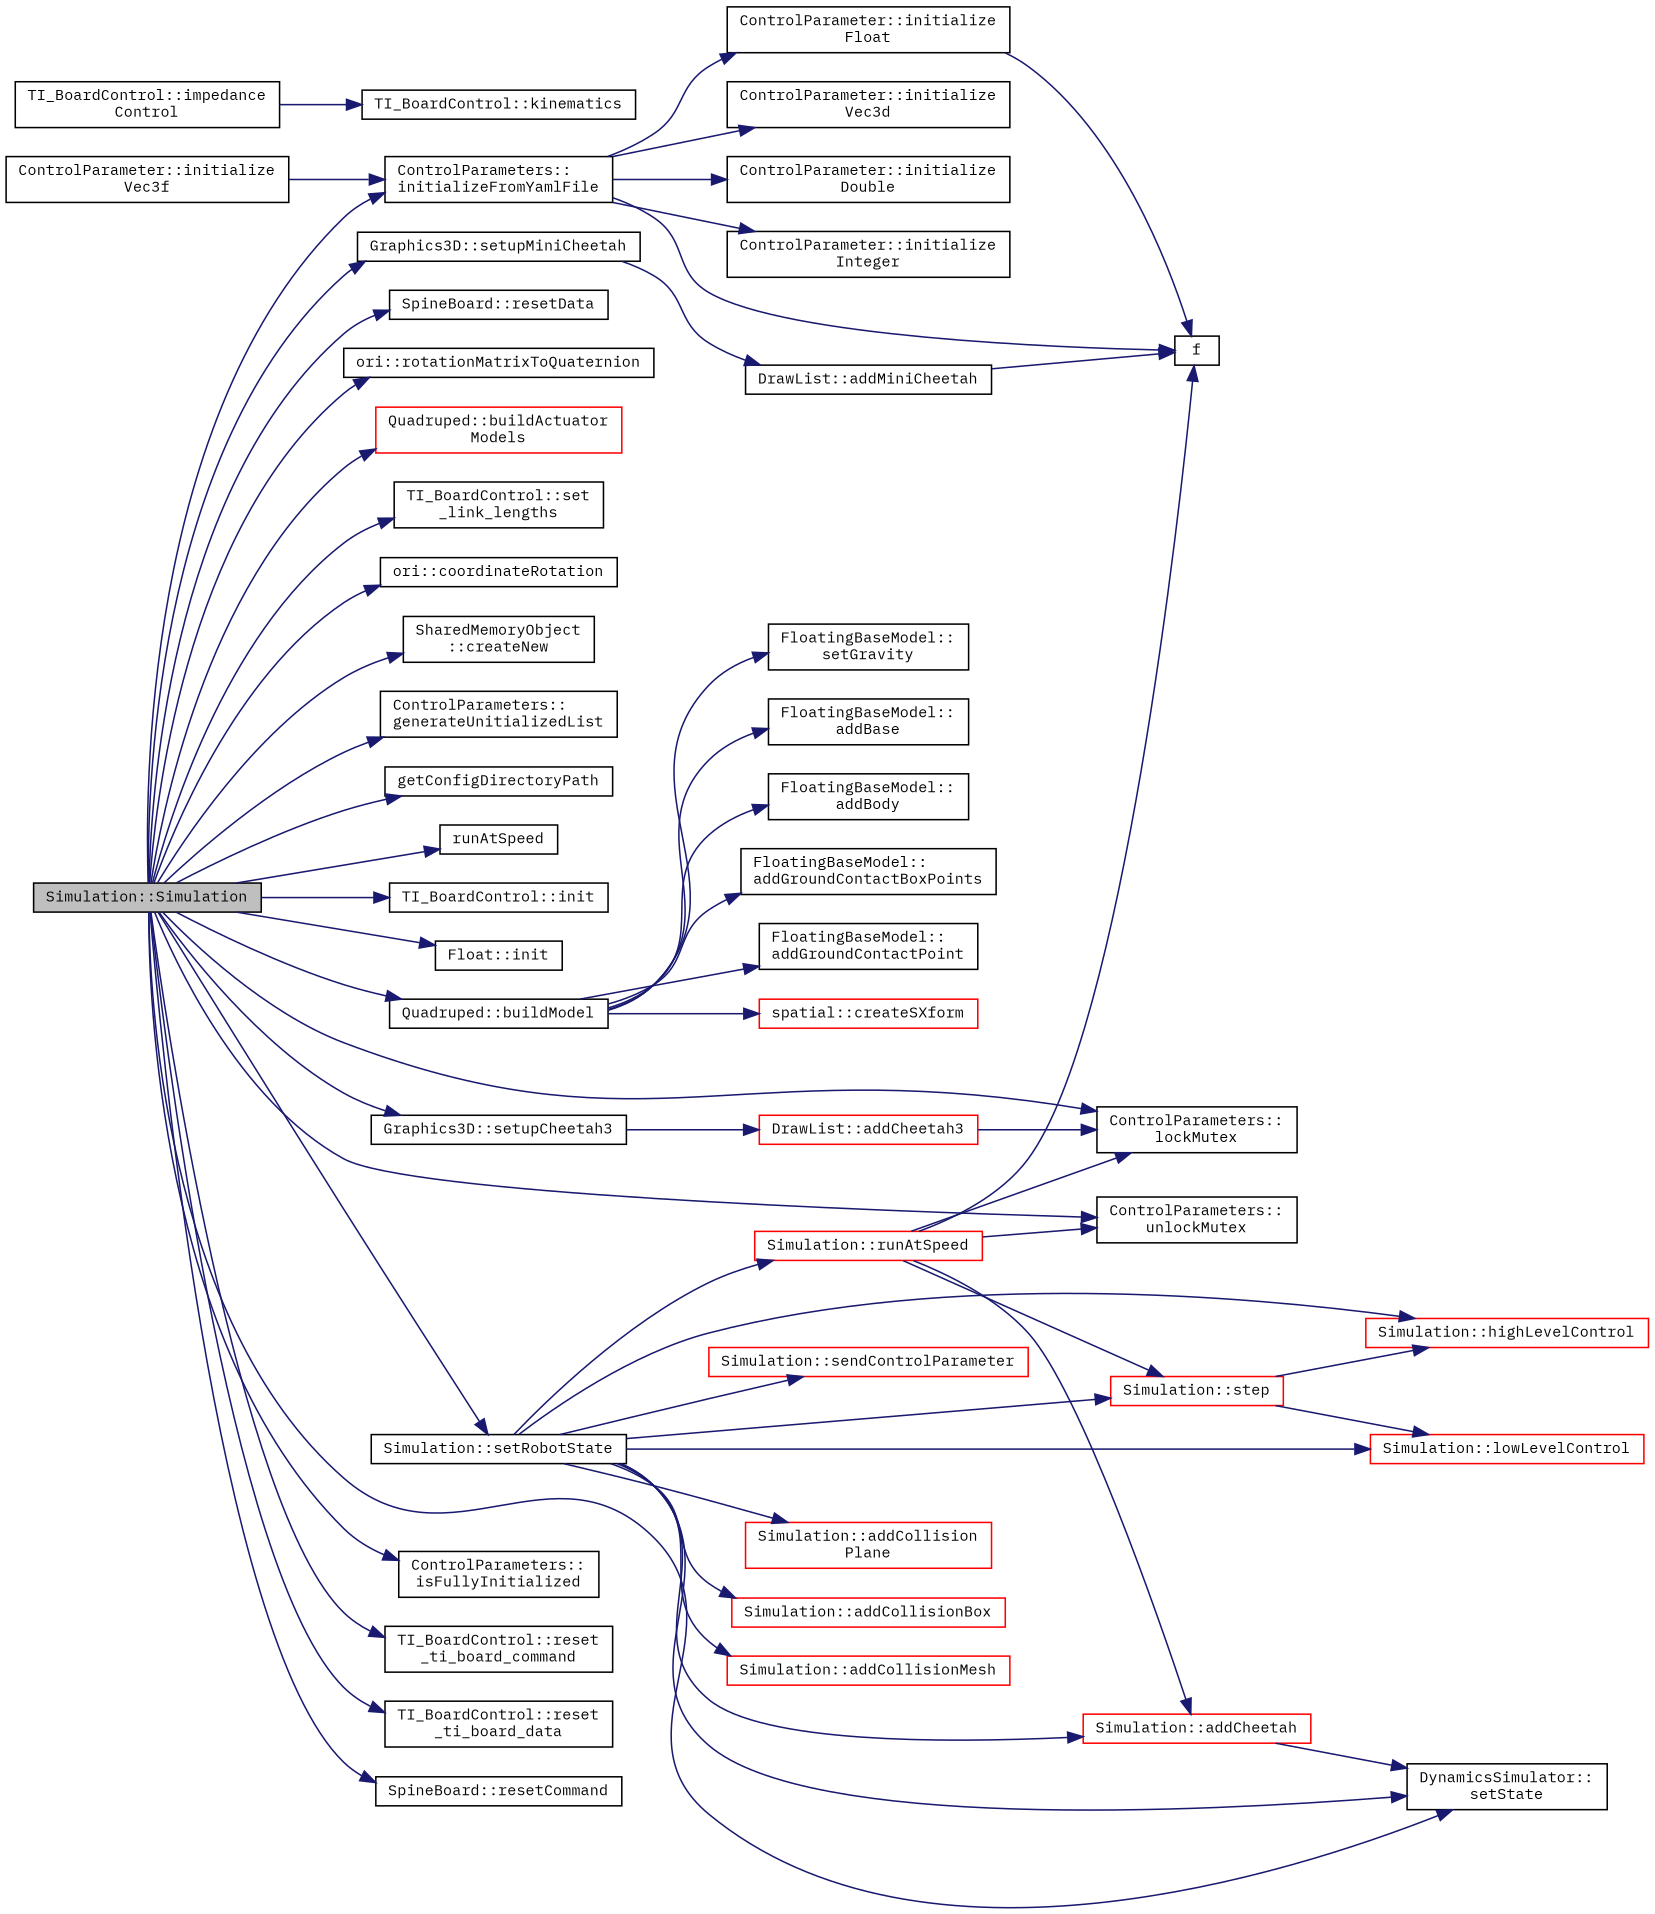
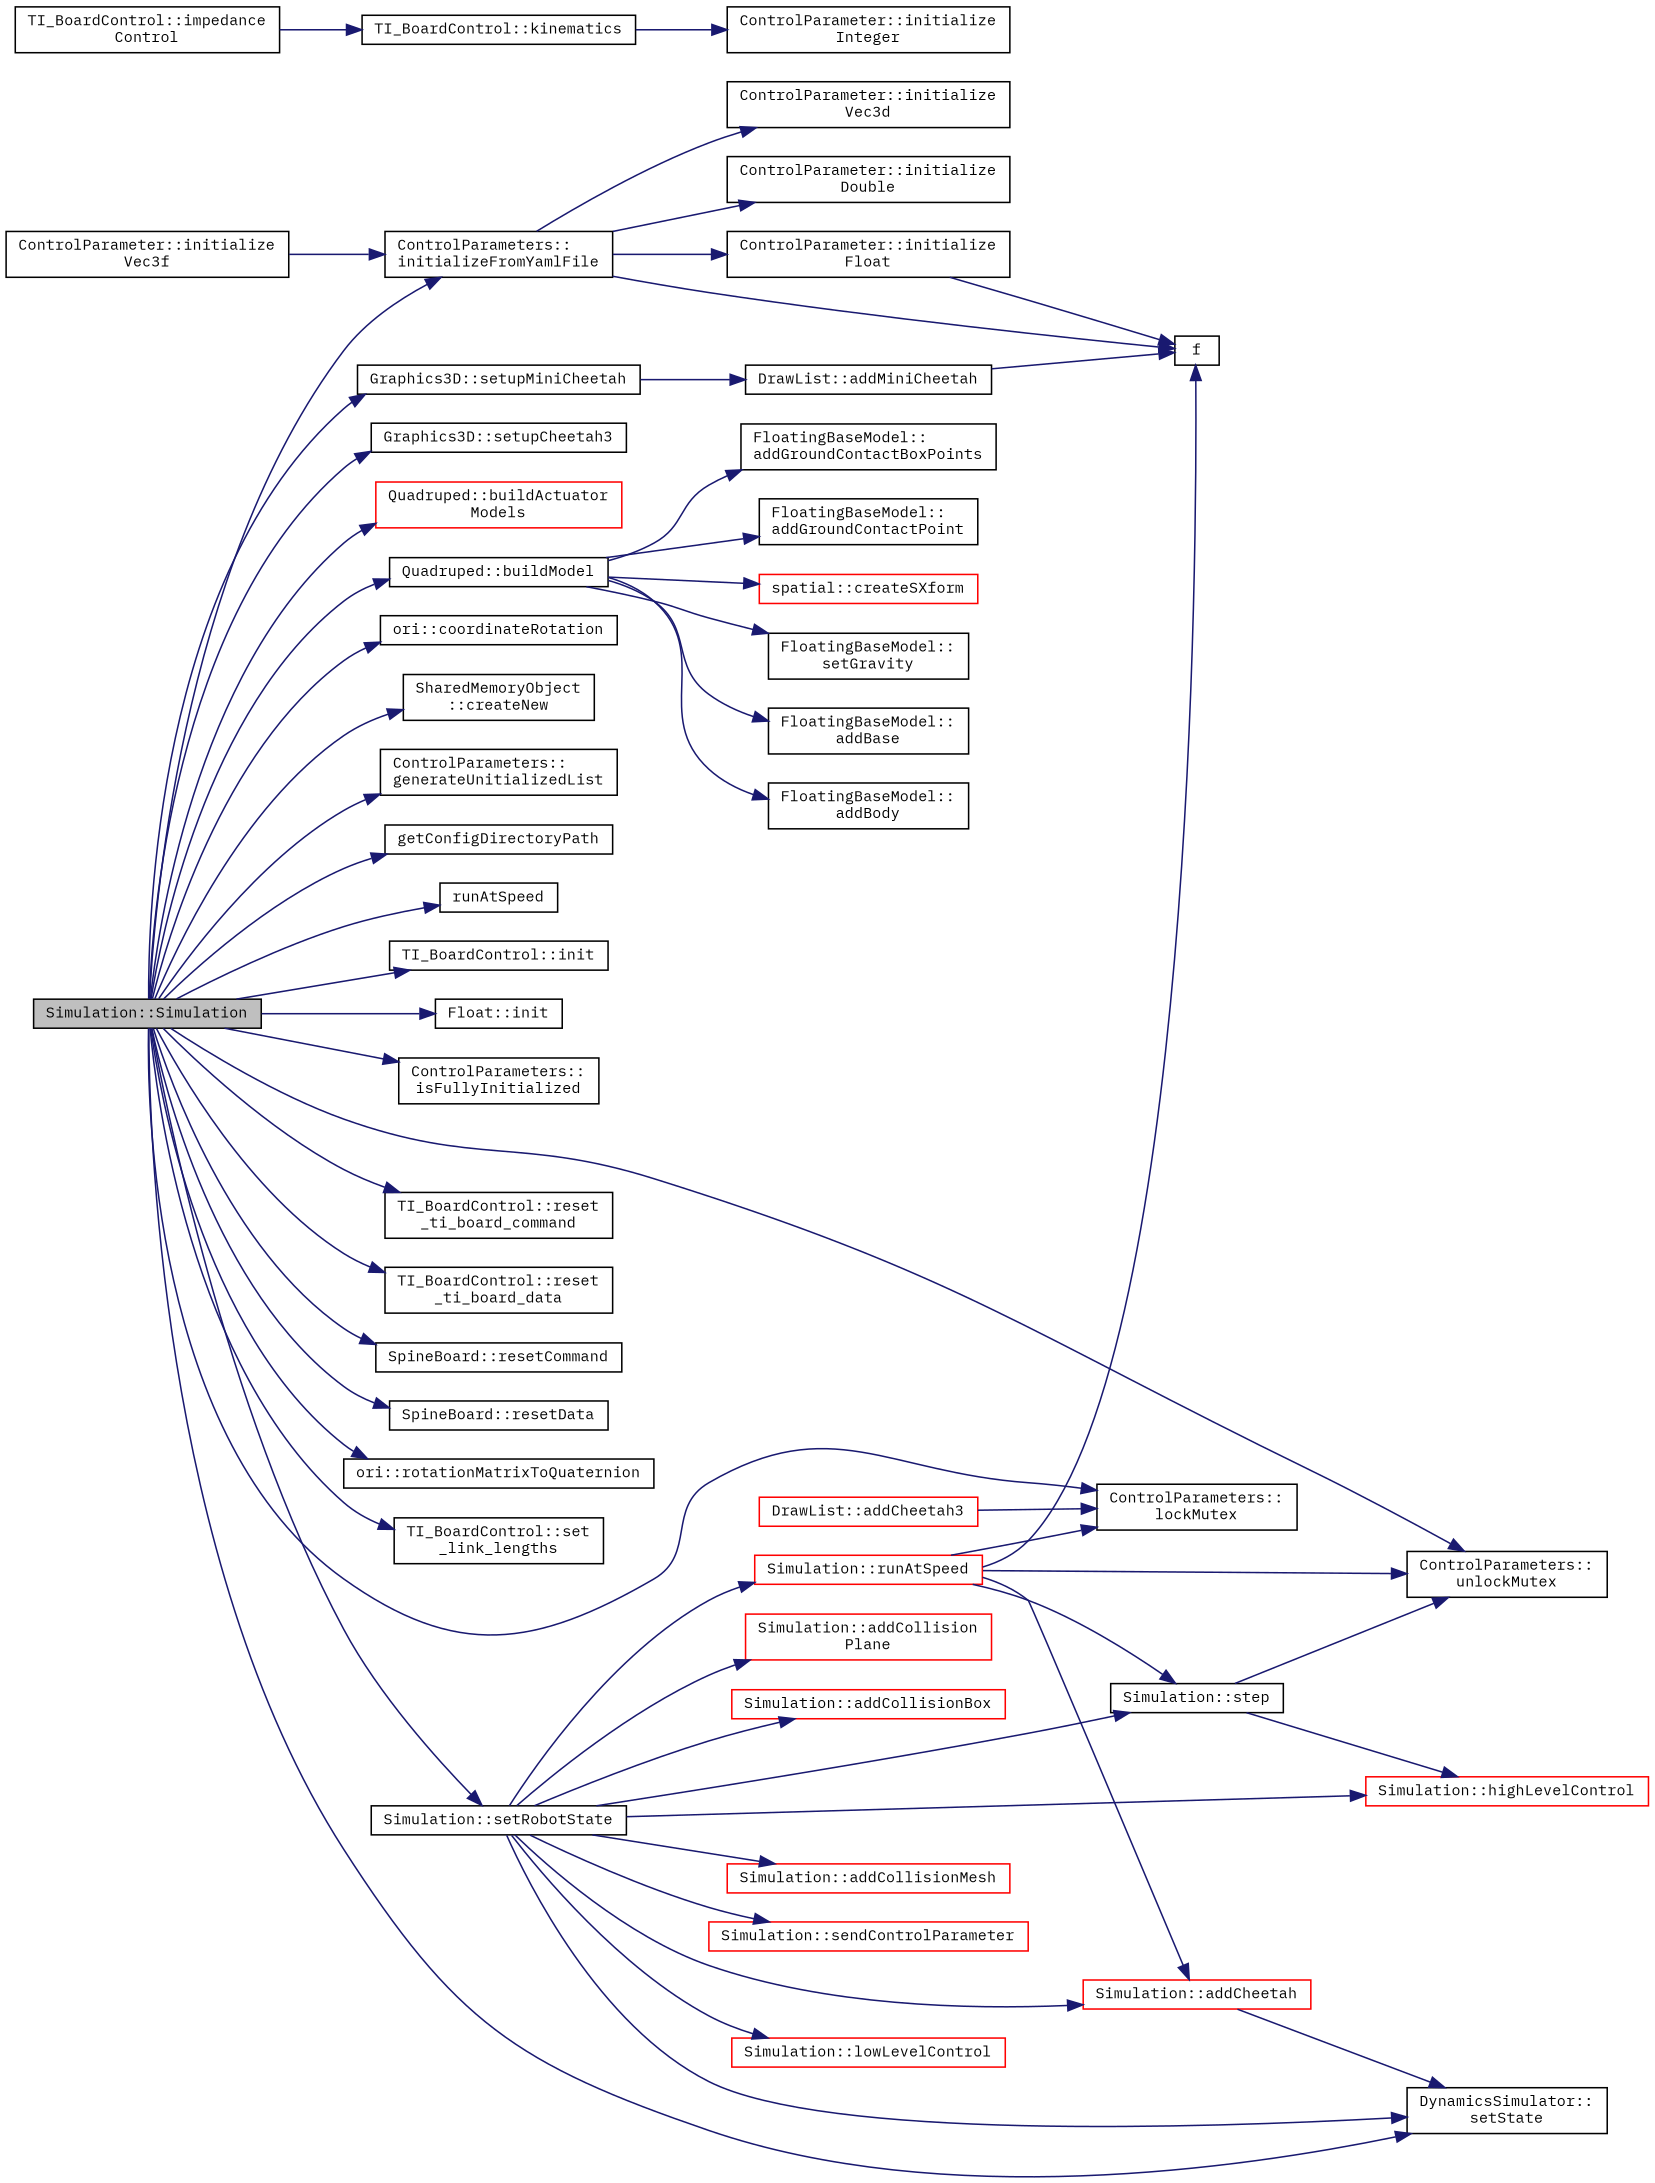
edge "ControlParameters:: initializeFromYamlFile" -> "ControlParameter::initialize Integer": now "TI_BoardControl::kinematics" -> "ControlParameter::initialize Integer"
edge "Graphics3D::setupCheetah3" -> "DrawList::addCheetah3": removed
node "Simulation::step": color red -> black
edge "Simulation::step" -> "Simulation::lowLevelControl": now "Simulation::step" -> "ControlParameters:: unlockMutex"
